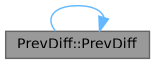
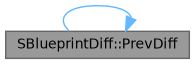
node "PrevDiff::PrevDiff": label "PrevDiff::PrevDiff" -> "SBlueprintDiff::PrevDiff"
